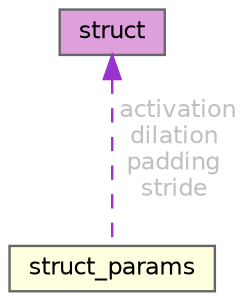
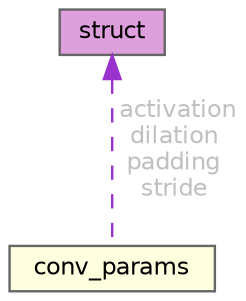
node "struct_params": label "struct_params" -> "conv_params"
